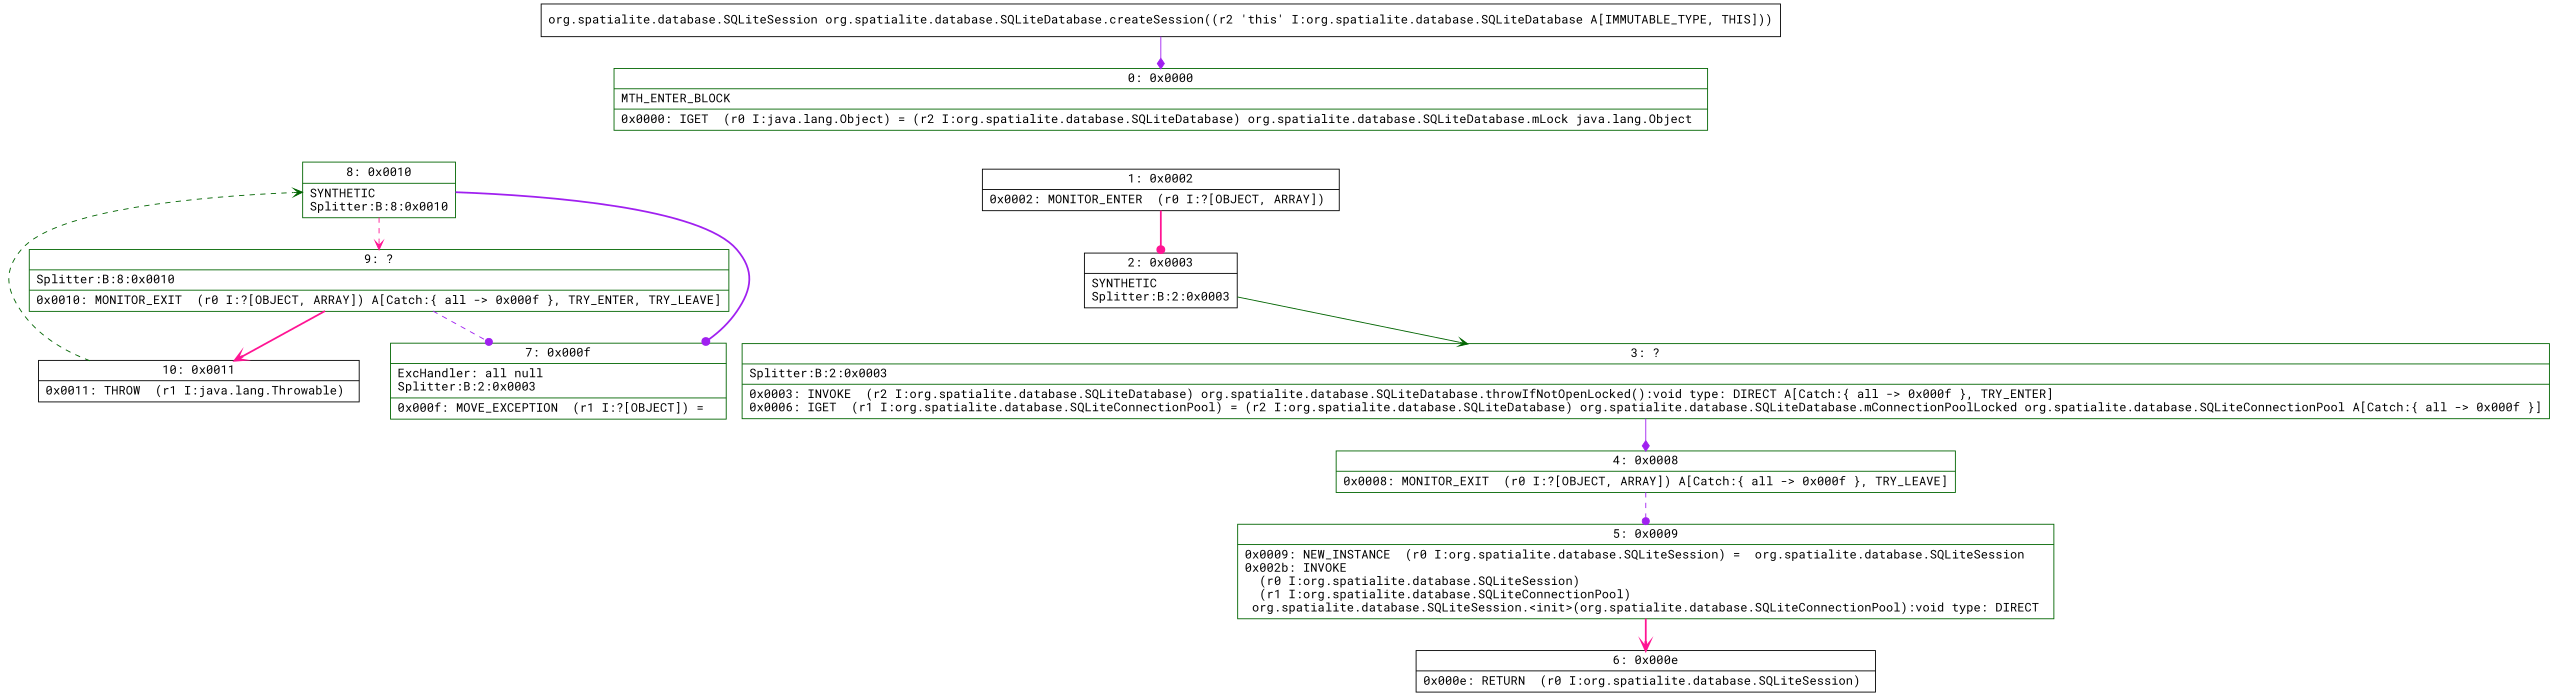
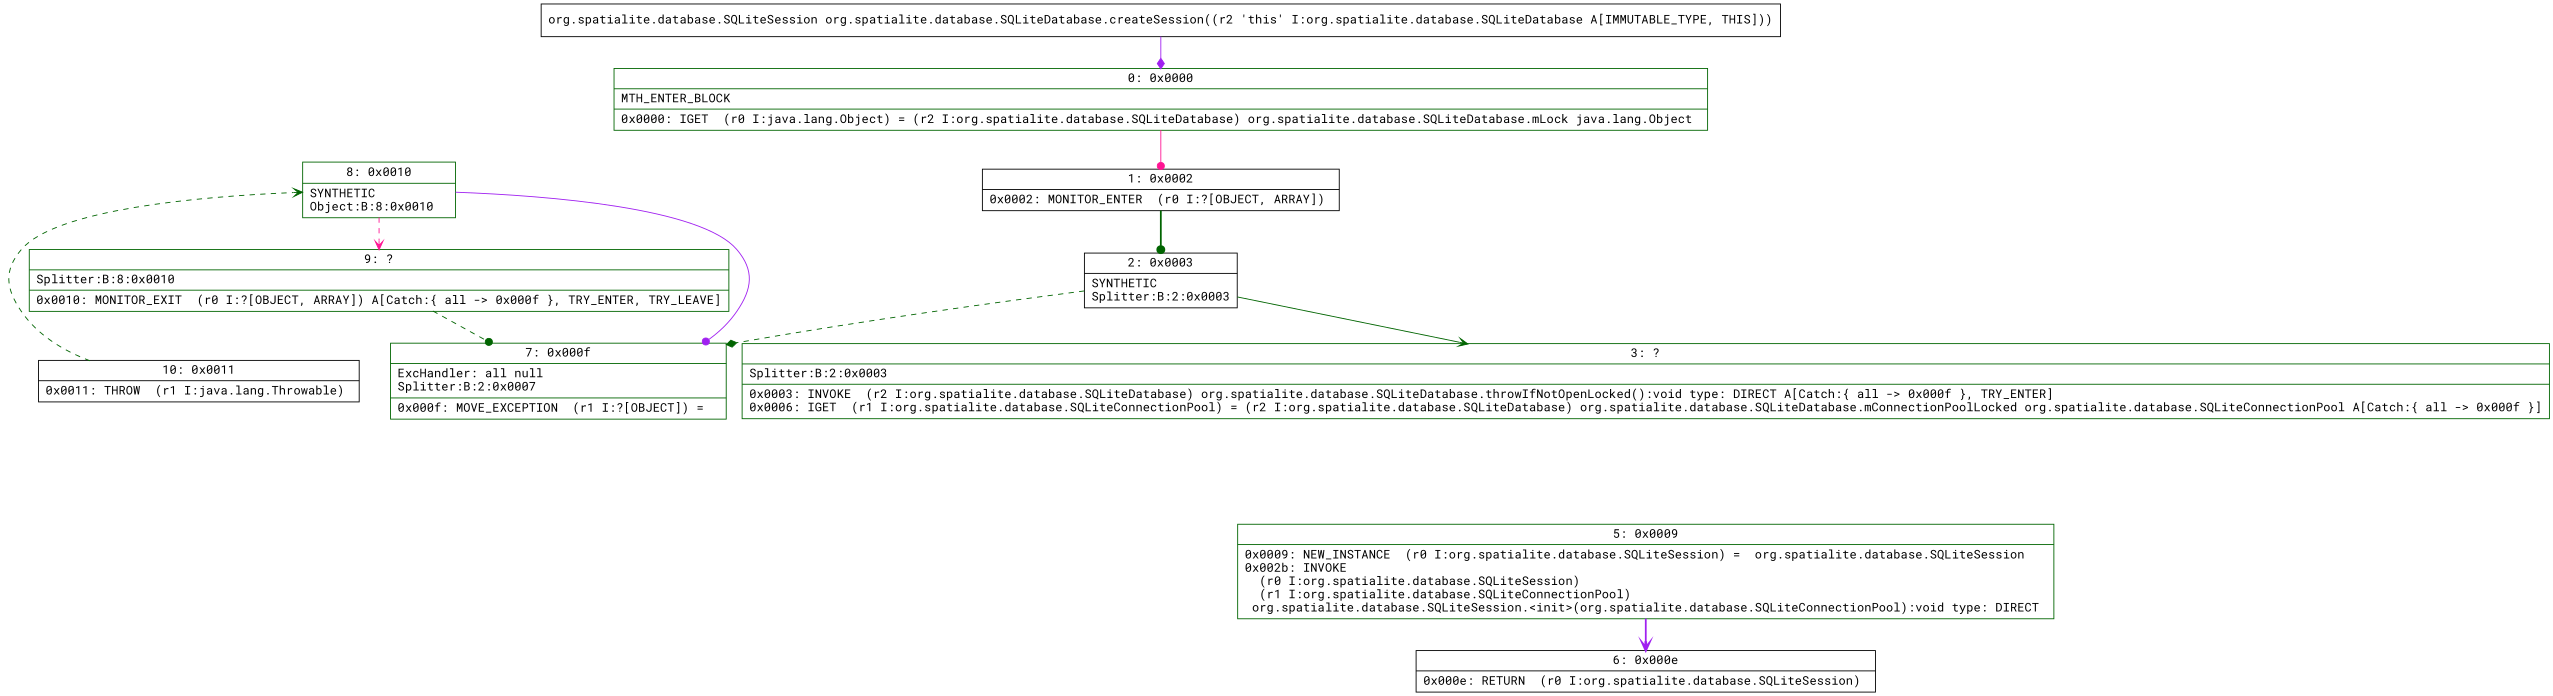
edge "0: 0x0000" -> "1: 0x0002": added
node "8: 0x0010": text "Splitter:B:8:0x0010" -> "Object:B:8:0x0010"
edge "8: 0x0010" -> "7: 0x000f": style bold -> solid
edge "1: 0x0002" -> "2: 0x0003": color deeppink -> darkgreen
edge "2: 0x0003" -> "7: 0x000f": added
edge "9: ?" -> "7: 0x000f": color purple -> darkgreen
edge "9: ?" -> "10: 0x0011": removed
node "7: 0x000f": text "Splitter:B:2:0x0003" -> "Splitter:B:2:0x0007"
node "4: 0x0008": removed
edge "5: 0x0009" -> "6: 0x000e": color deeppink -> purple
